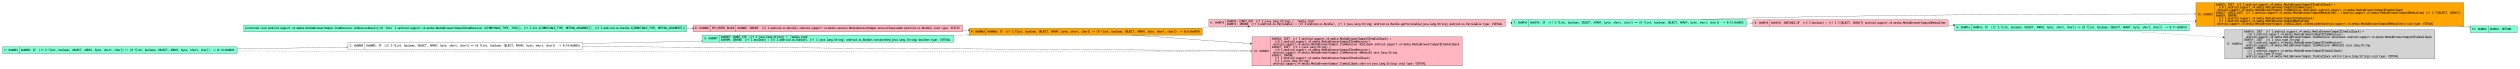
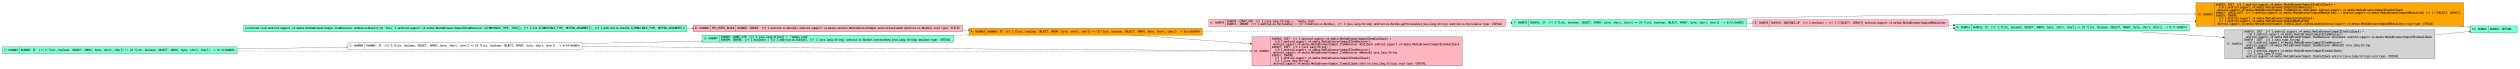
edge "4: 0x000d" -> "6: 0x0010": now "4: 0x000d" -> "9: 0x001a"
edge "11: 0x001d" -> "13: 0x002c": added
edge "9: 0x001a" -> "11: 0x001d": style dashed -> solid
